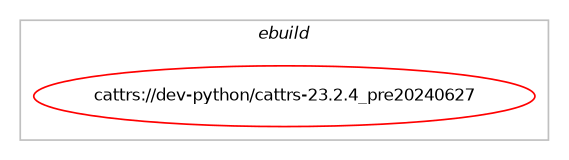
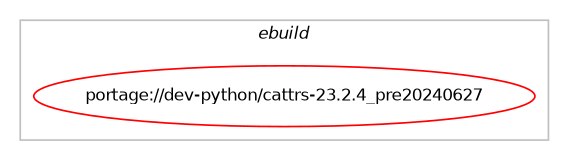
node "cattrs://dev-python/cattrs-23.2.4_pre20240627": label "cattrs://dev-python/cattrs-23.2.4_pre20240627" -> "portage://dev-python/cattrs-23.2.4_pre20240627"
